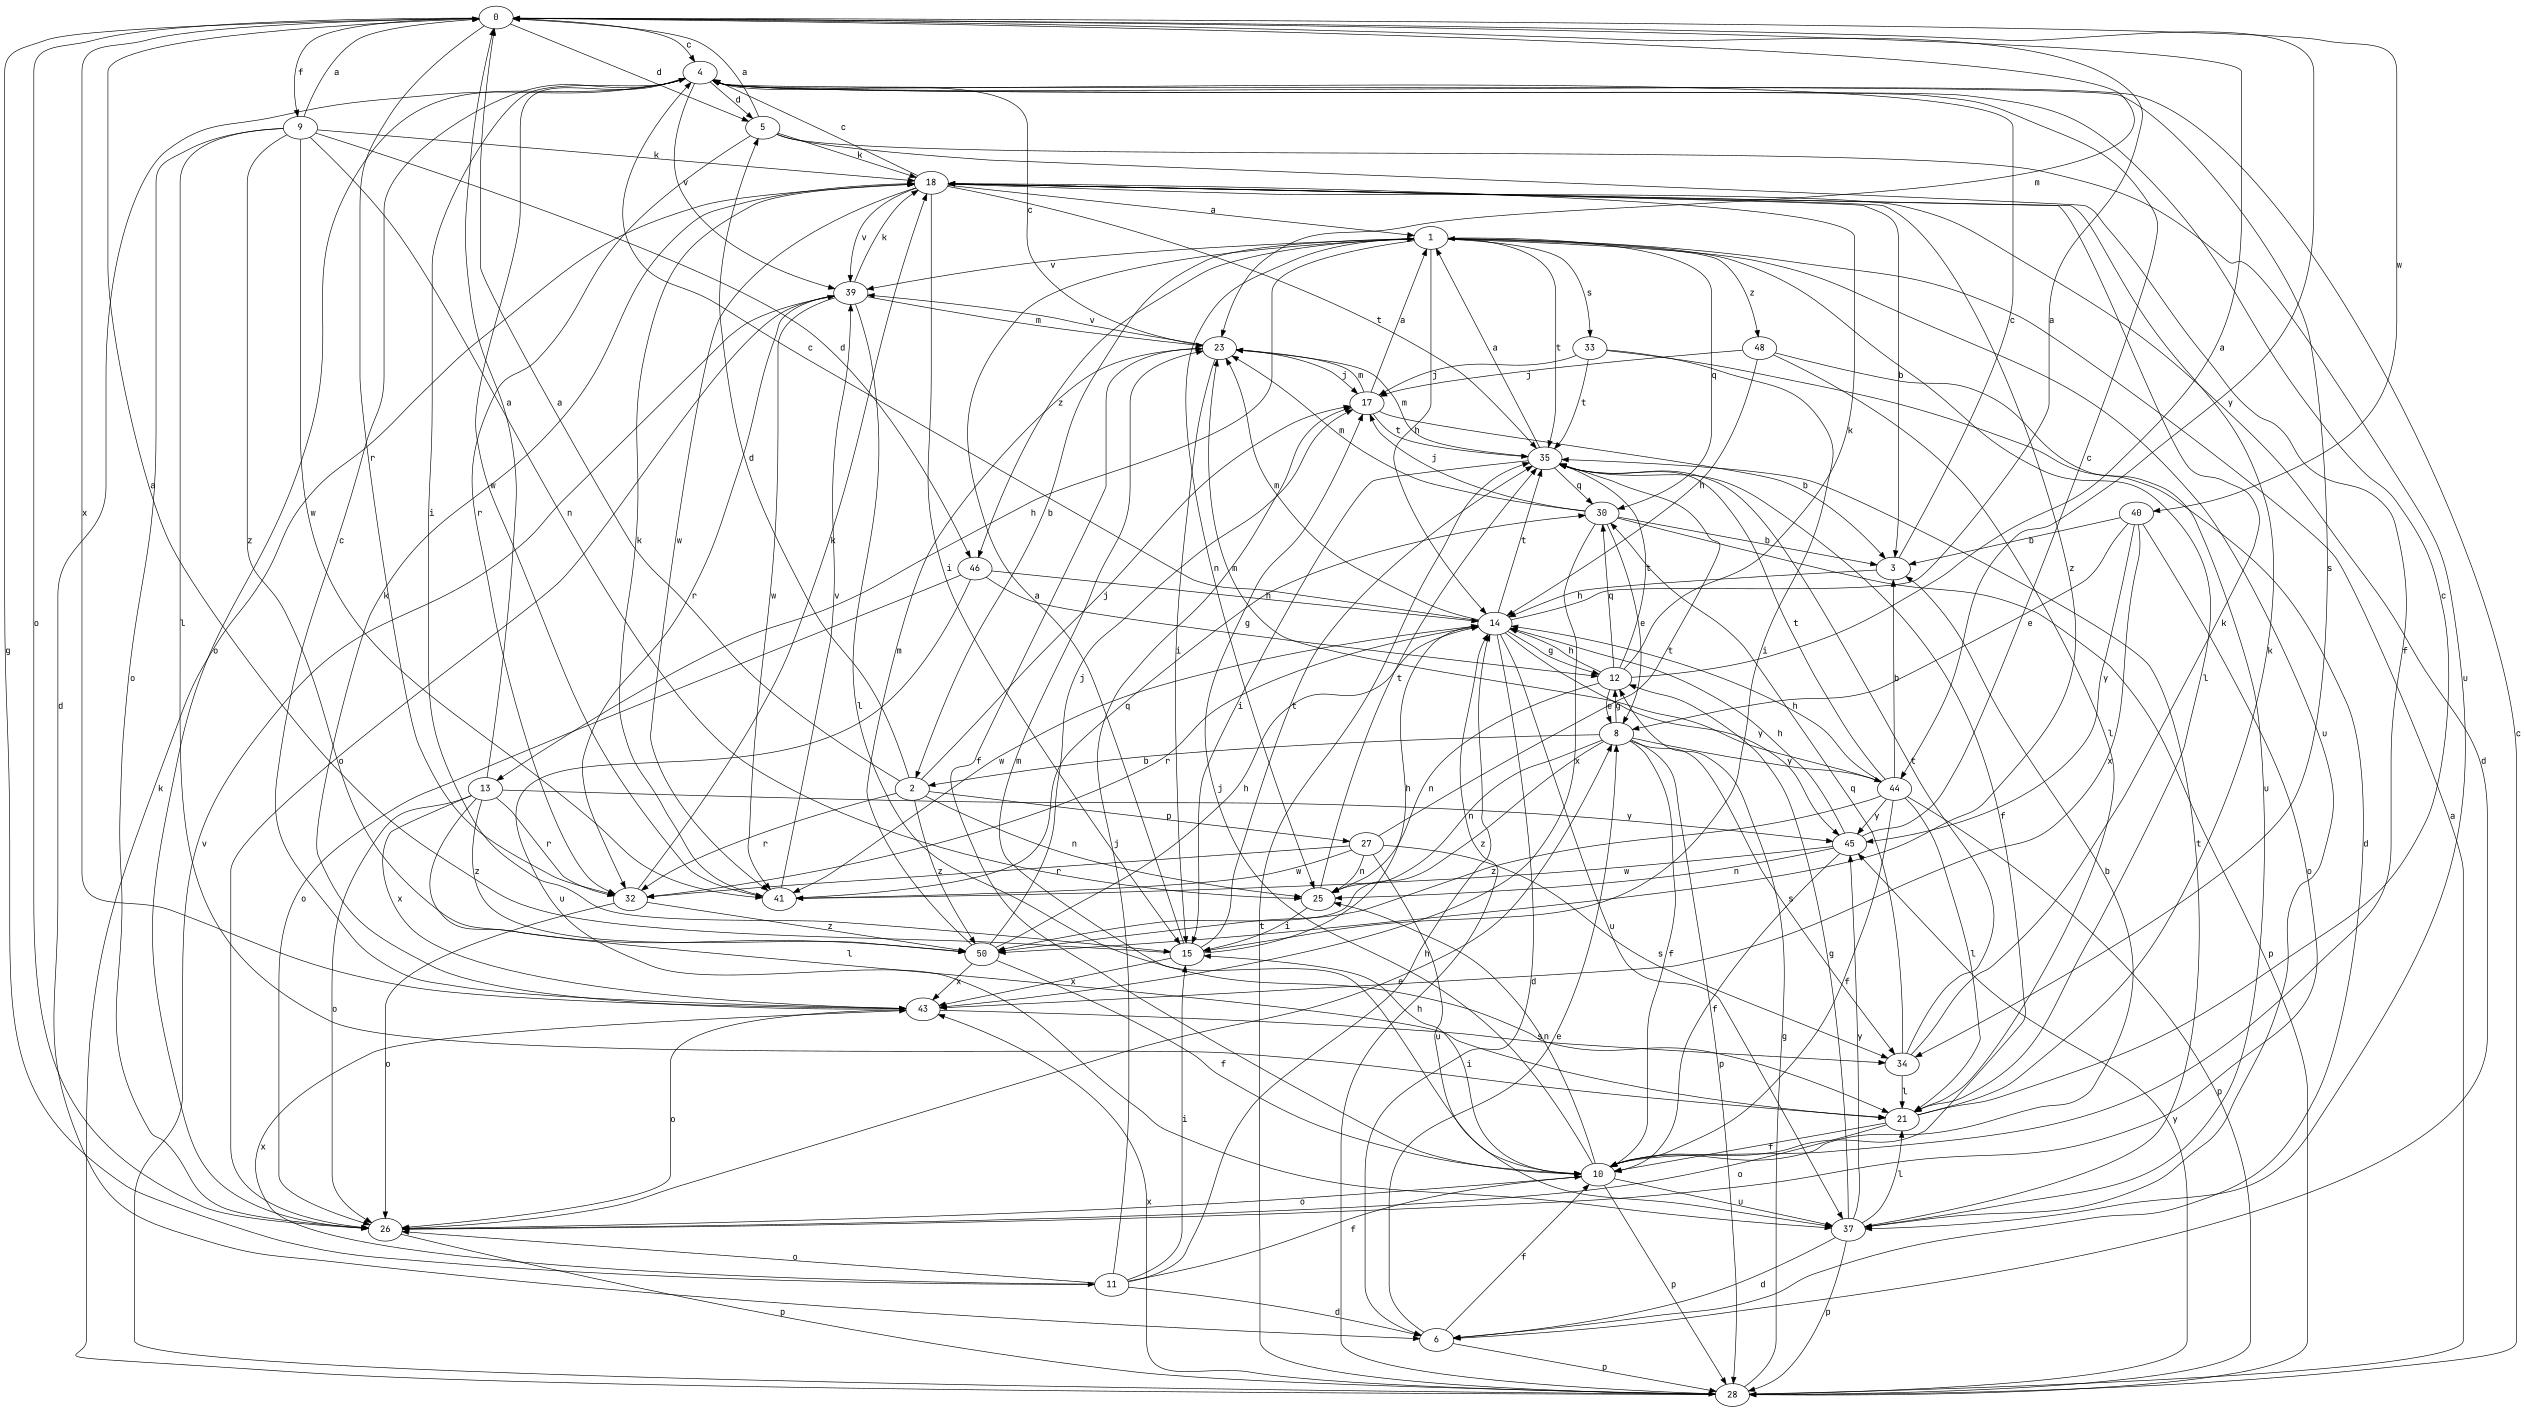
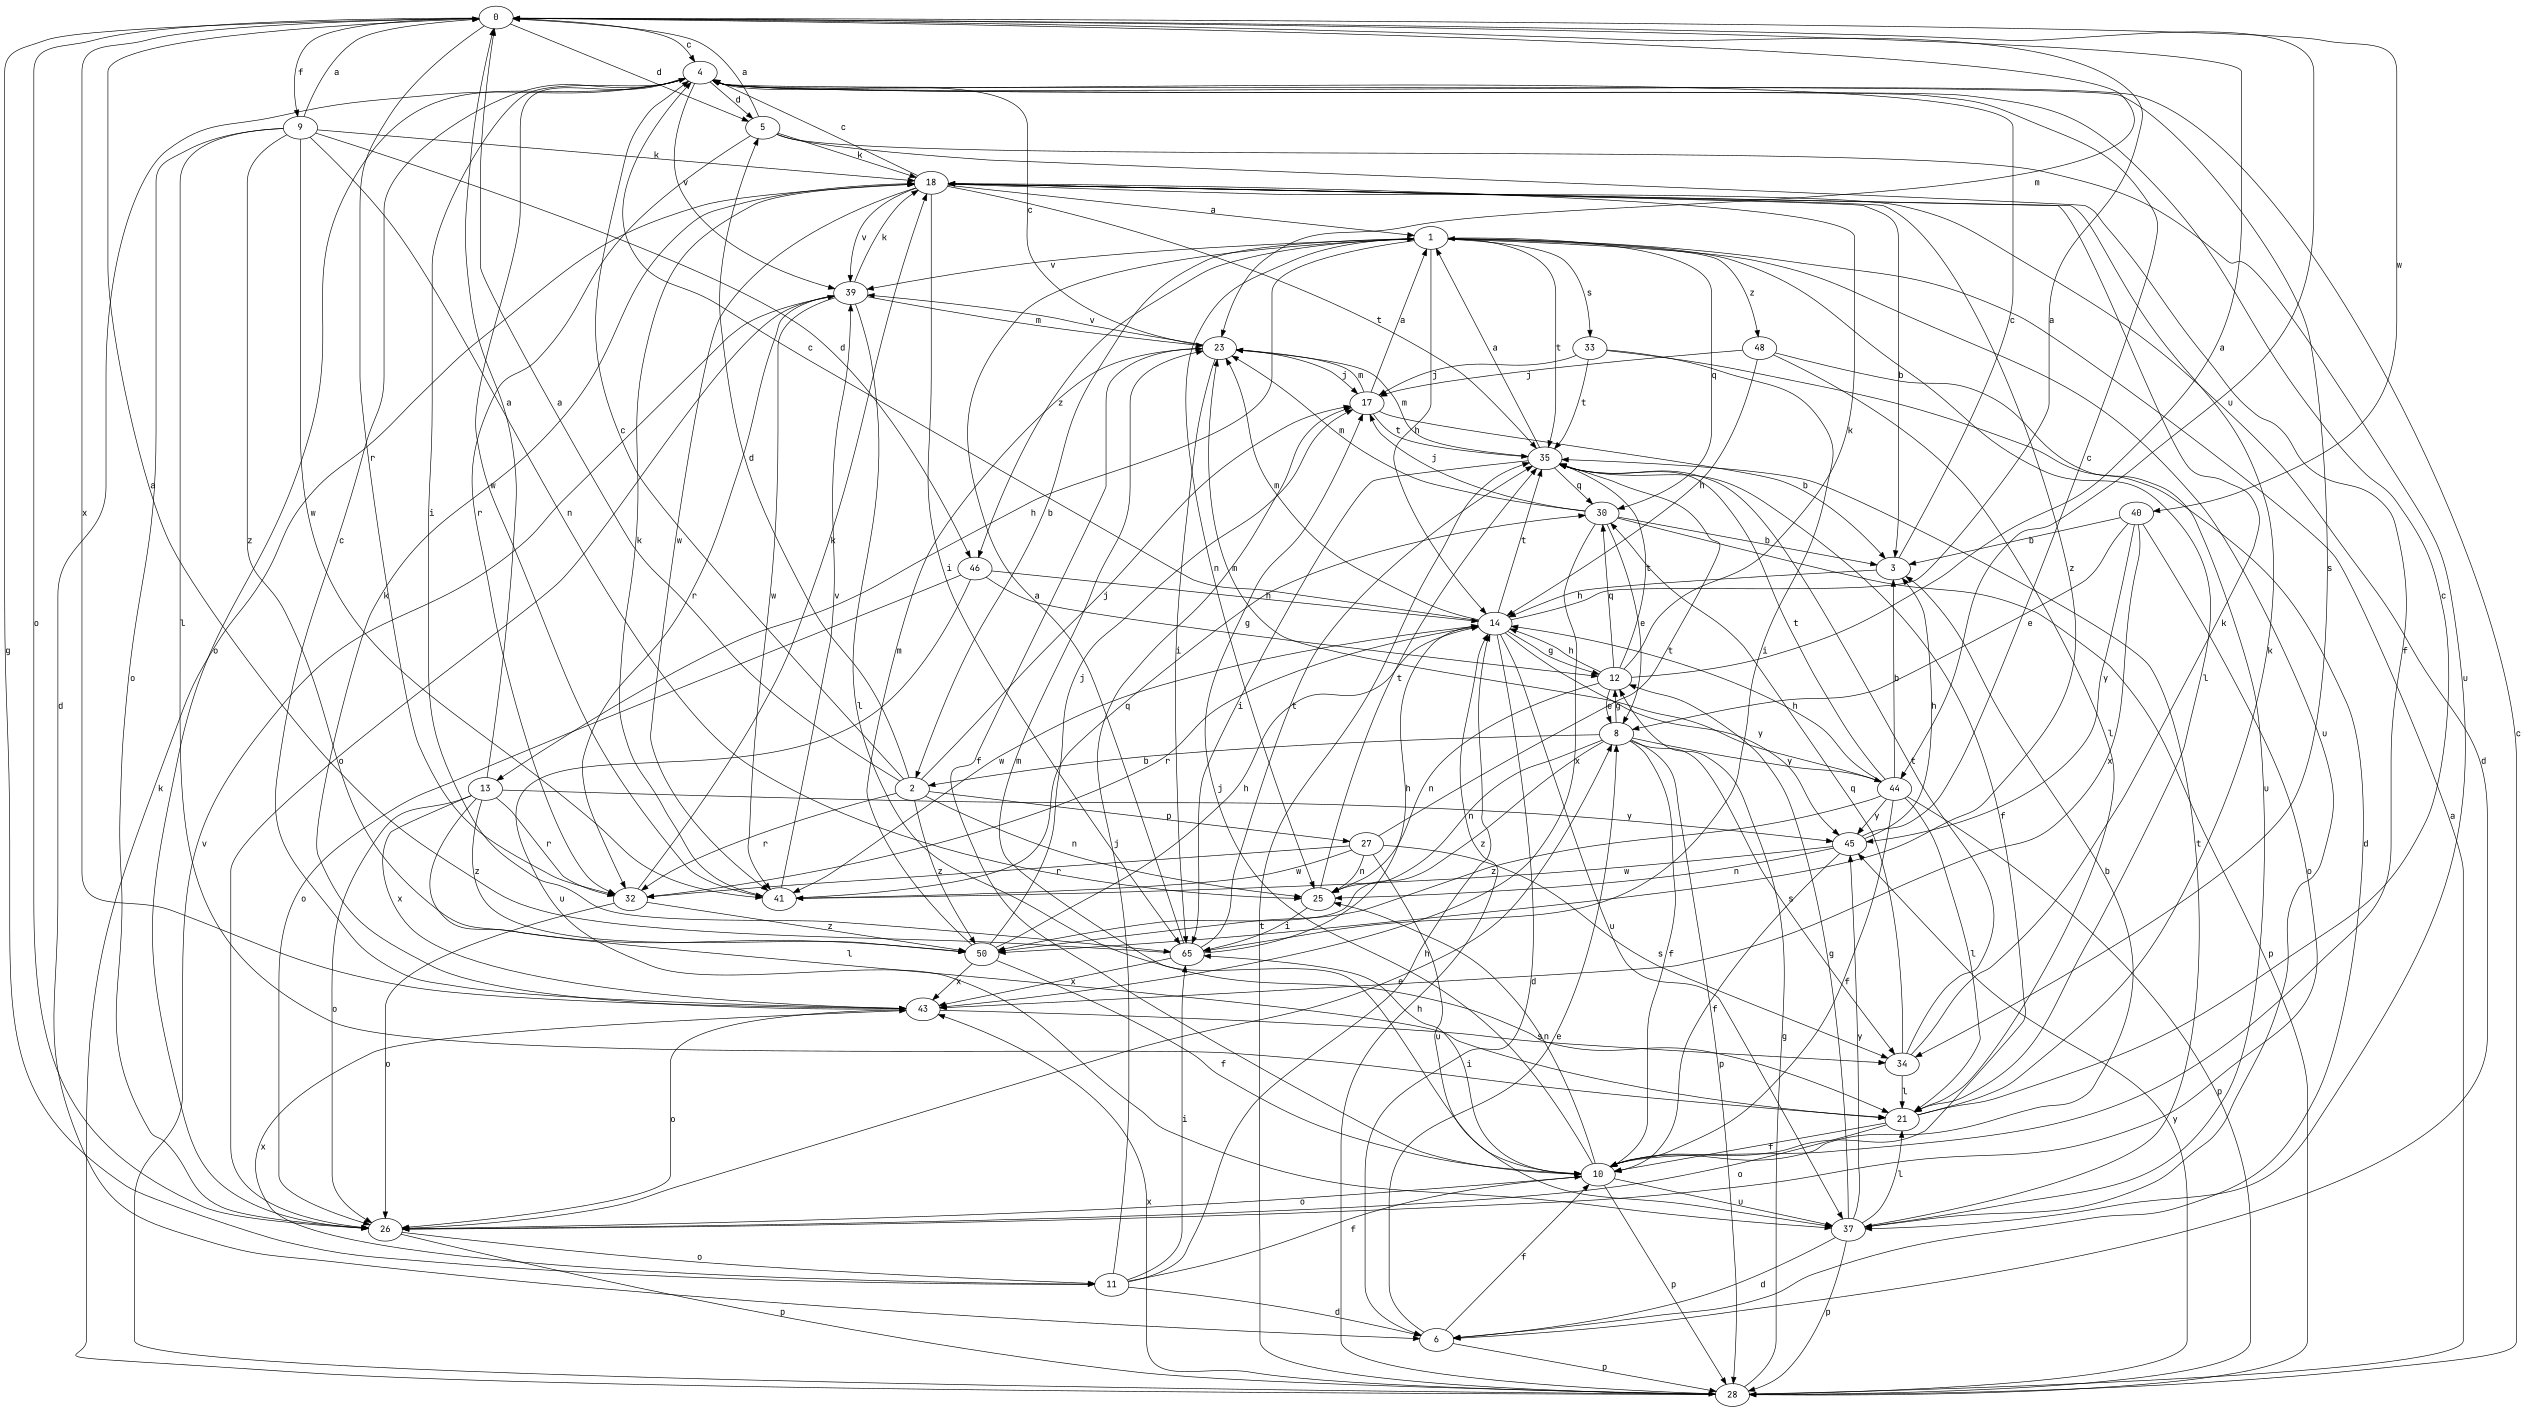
edge "0" -> "44": label "y" -> "u"
edge "2" -> "4": added, label "c"
edge "45" -> "14": now "45" -> "3"
node "15": label "15" -> "65"
edge "11" -> "26": reversed
